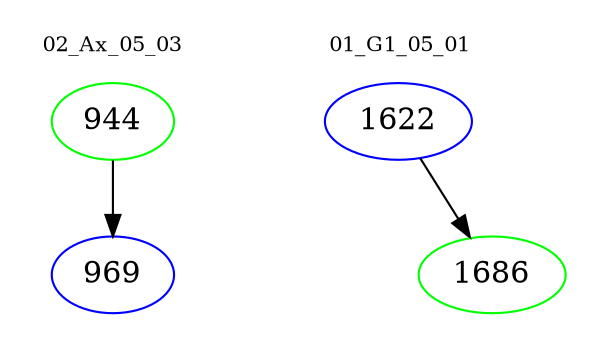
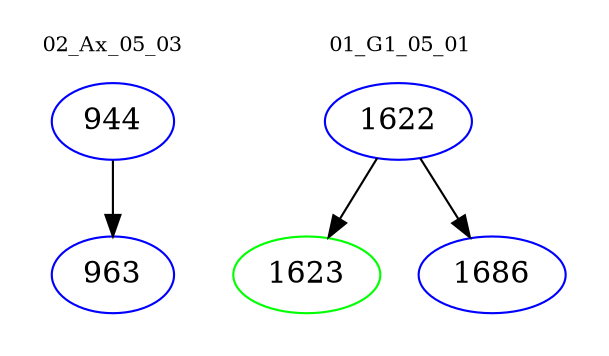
node "944": color green -> blue
node "969": label "969" -> "963"
node "1623": added
node "1686": color green -> blue
